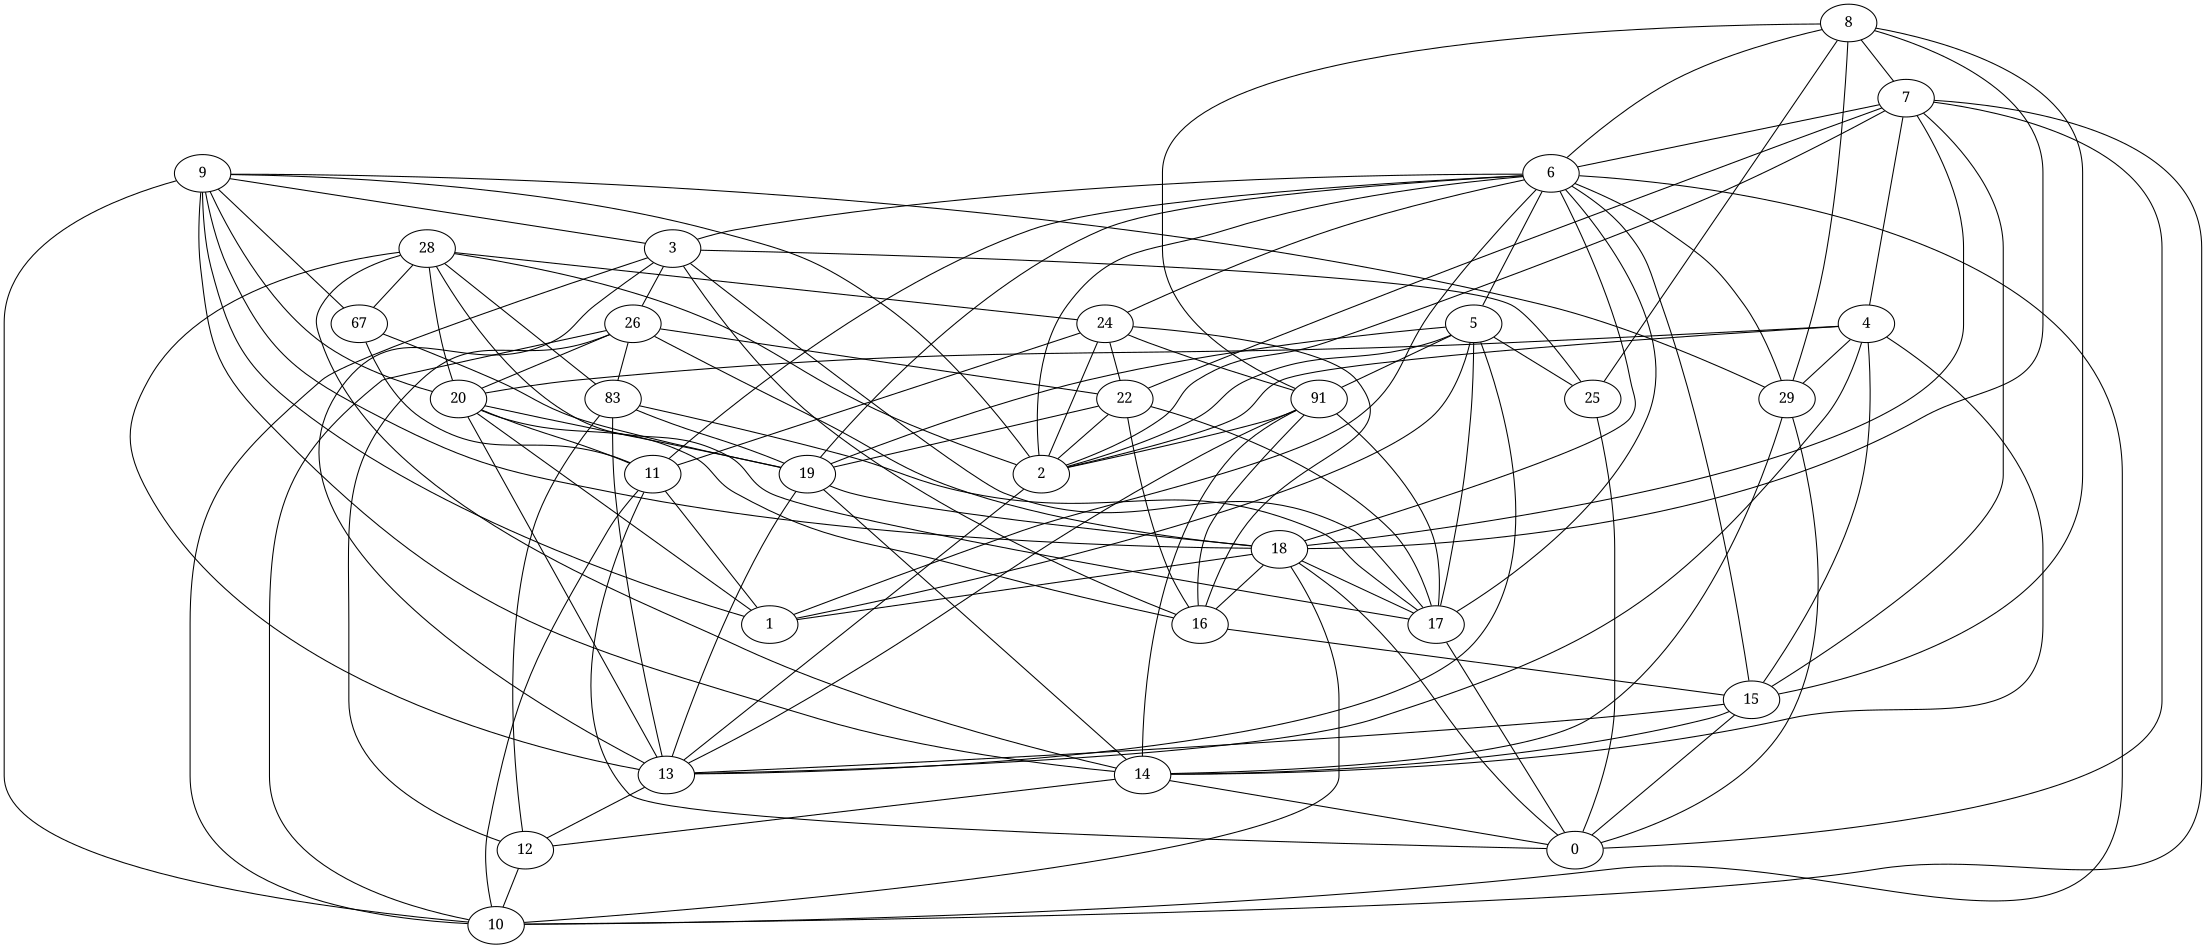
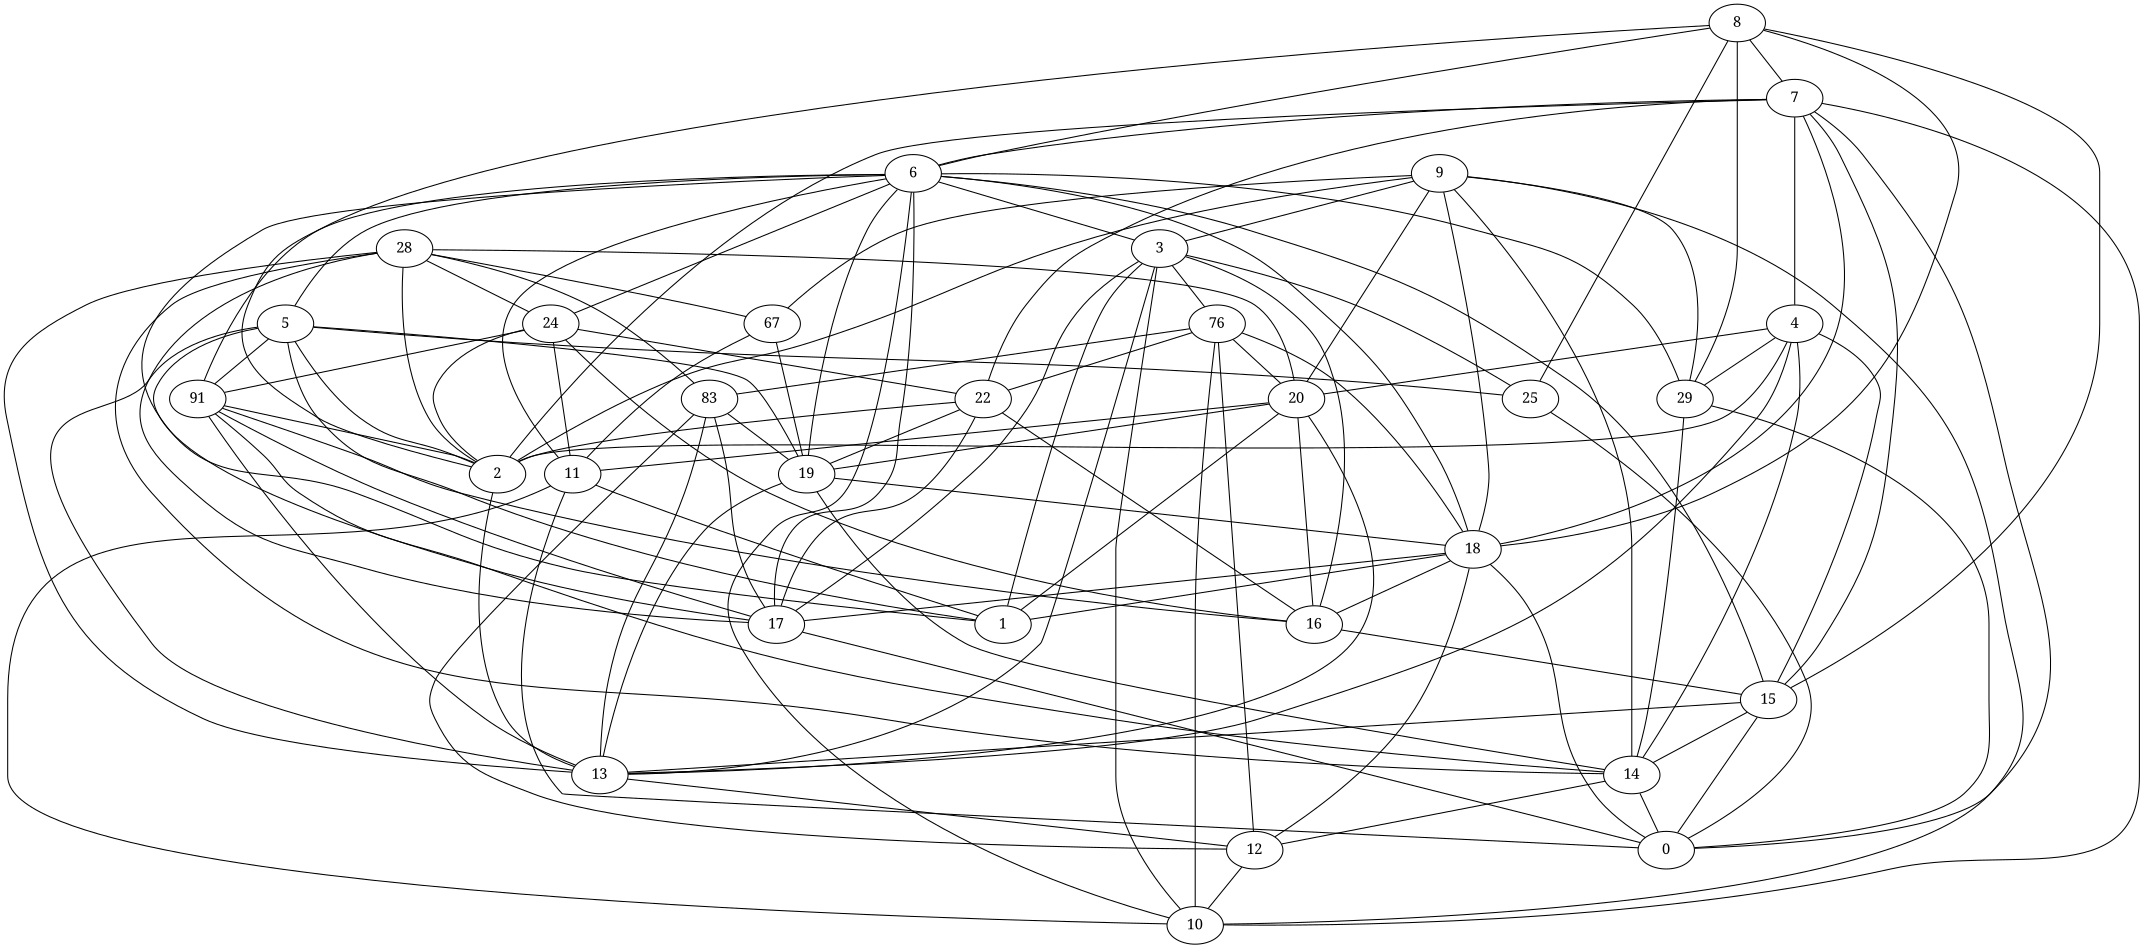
node "26": label "26" -> "76"
edge "9" -- "1": now "3" -- "1"
edge "18" -- "10": now "18" -- "12"
